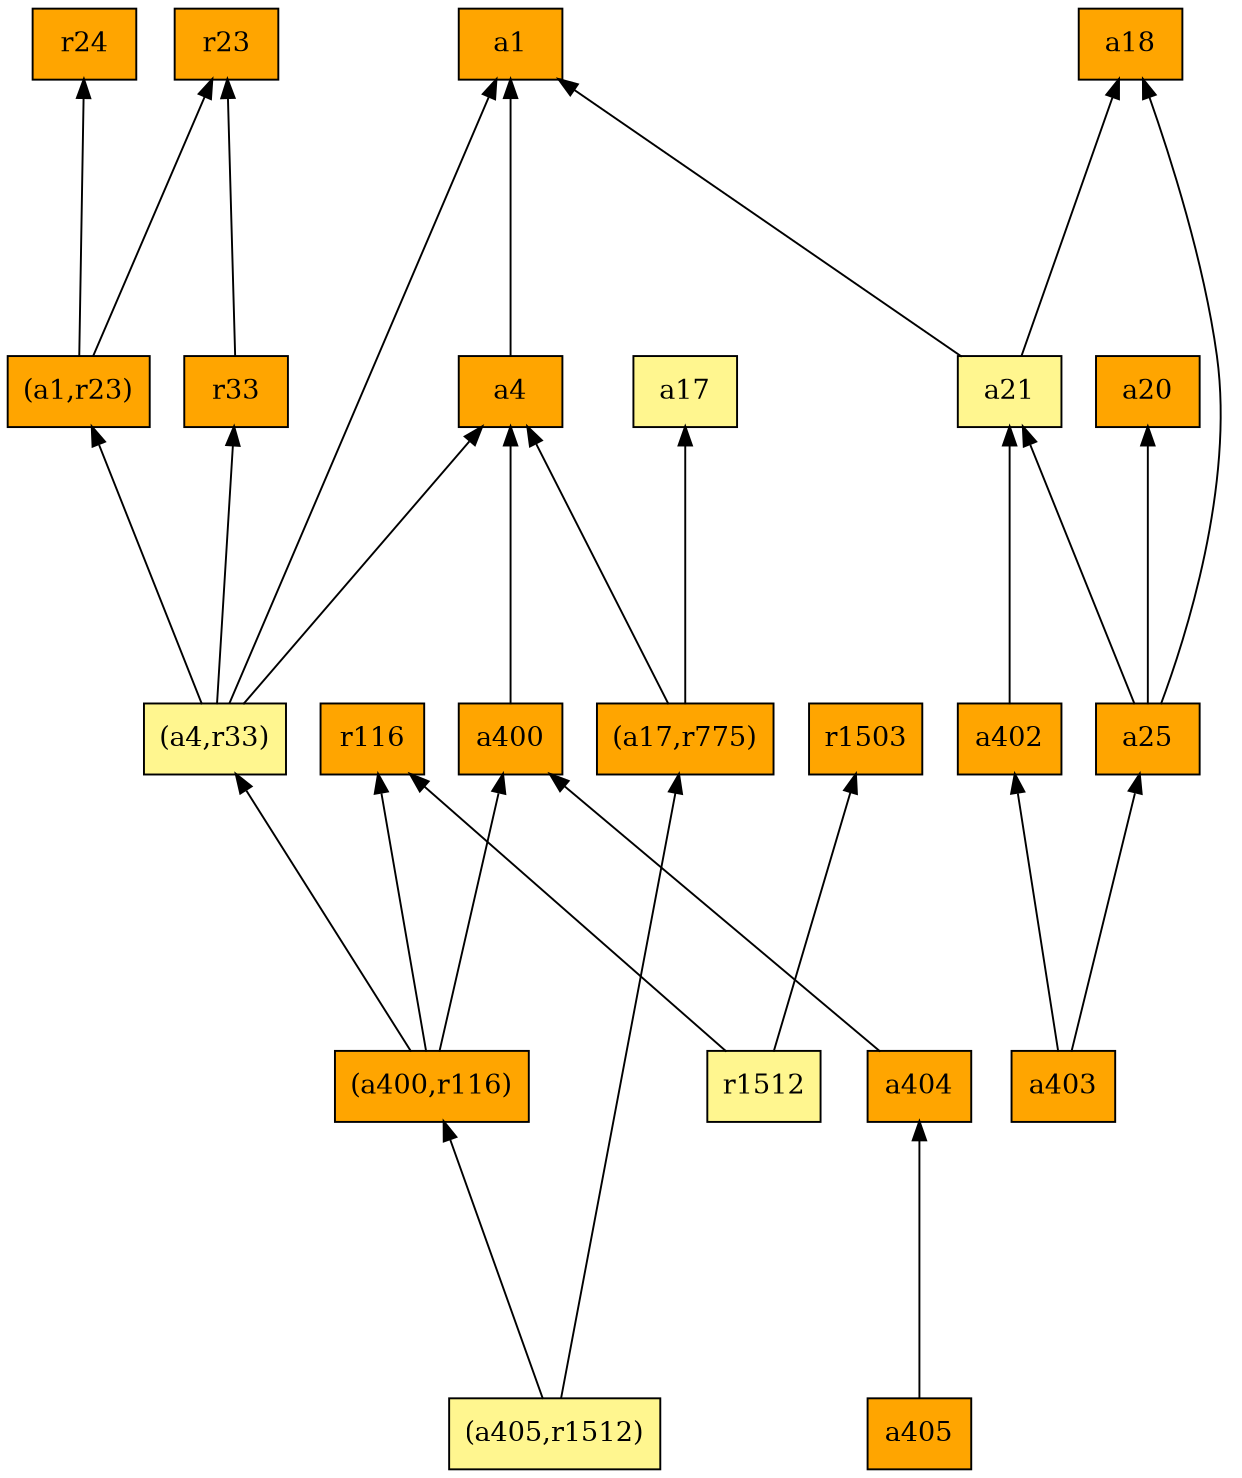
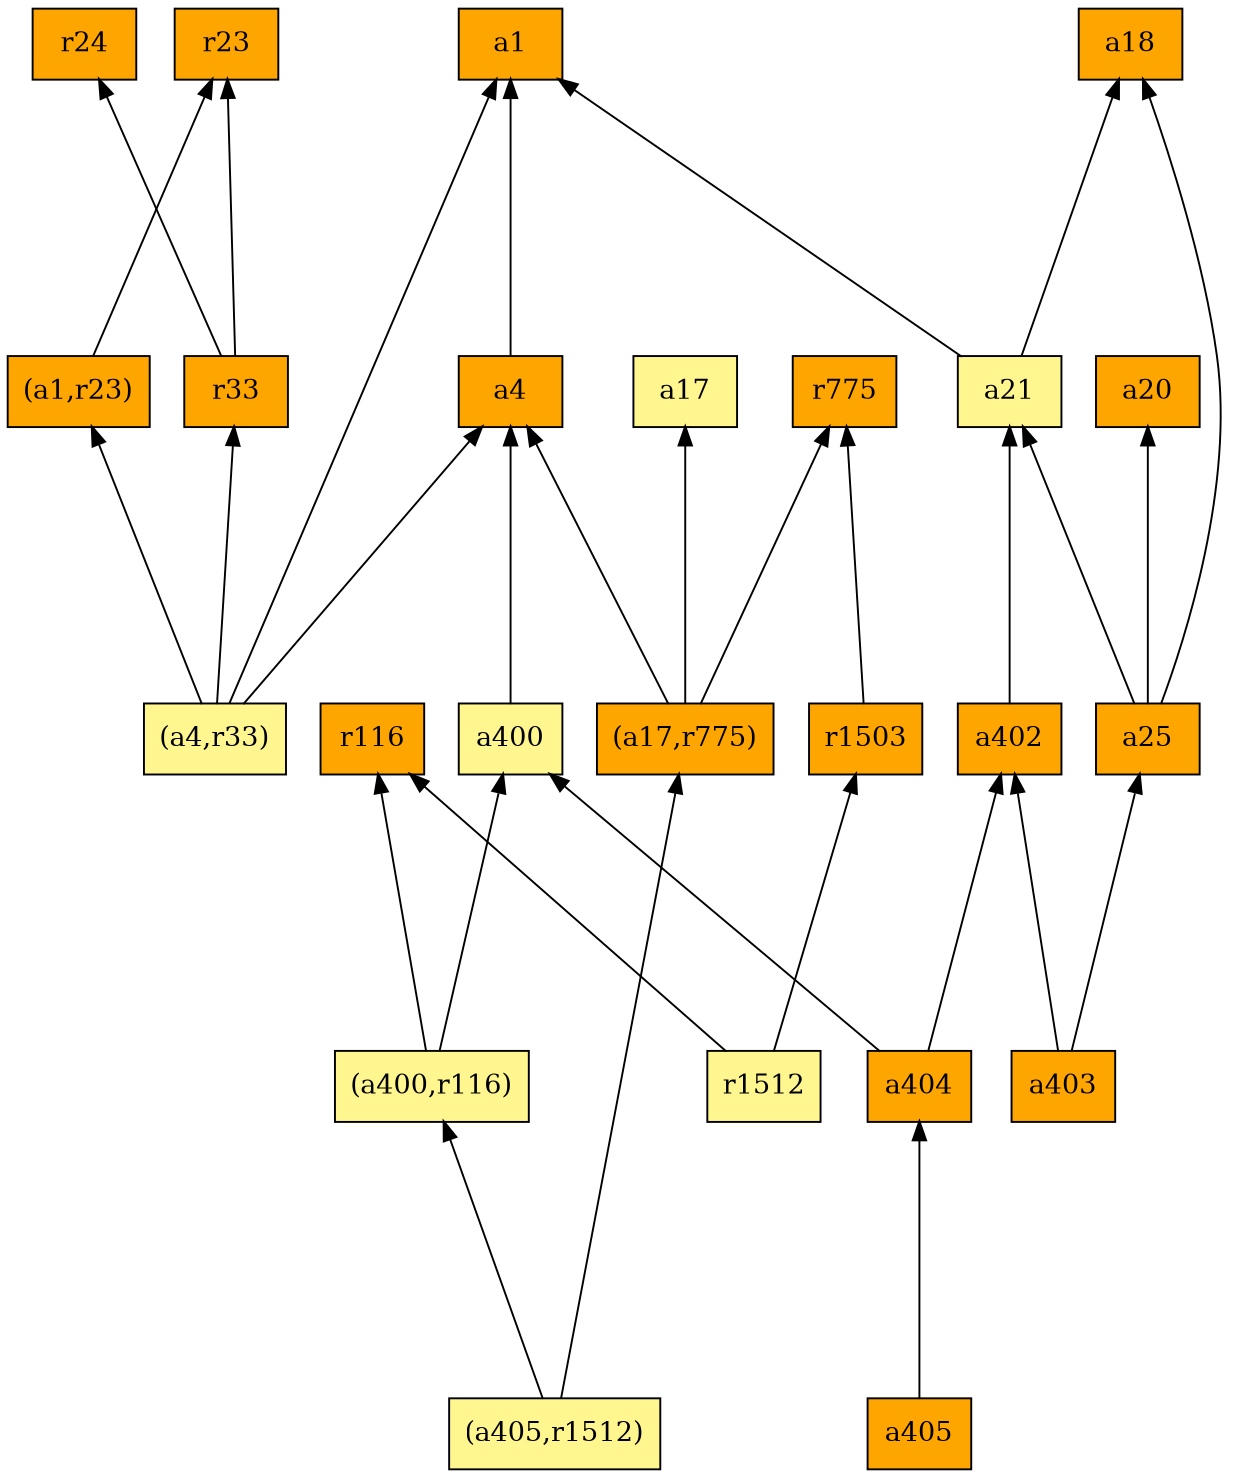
edge "(a1,r23)" -> "r24": now "r33" -> "r24"
node "r775": added
node "a400": fillcolor orange -> khaki1
edge "(a400,r116)" -> "(a4,r33)": removed
edge "a404" -> "a402": added
node "(a400,r116)": fillcolor orange -> khaki1
